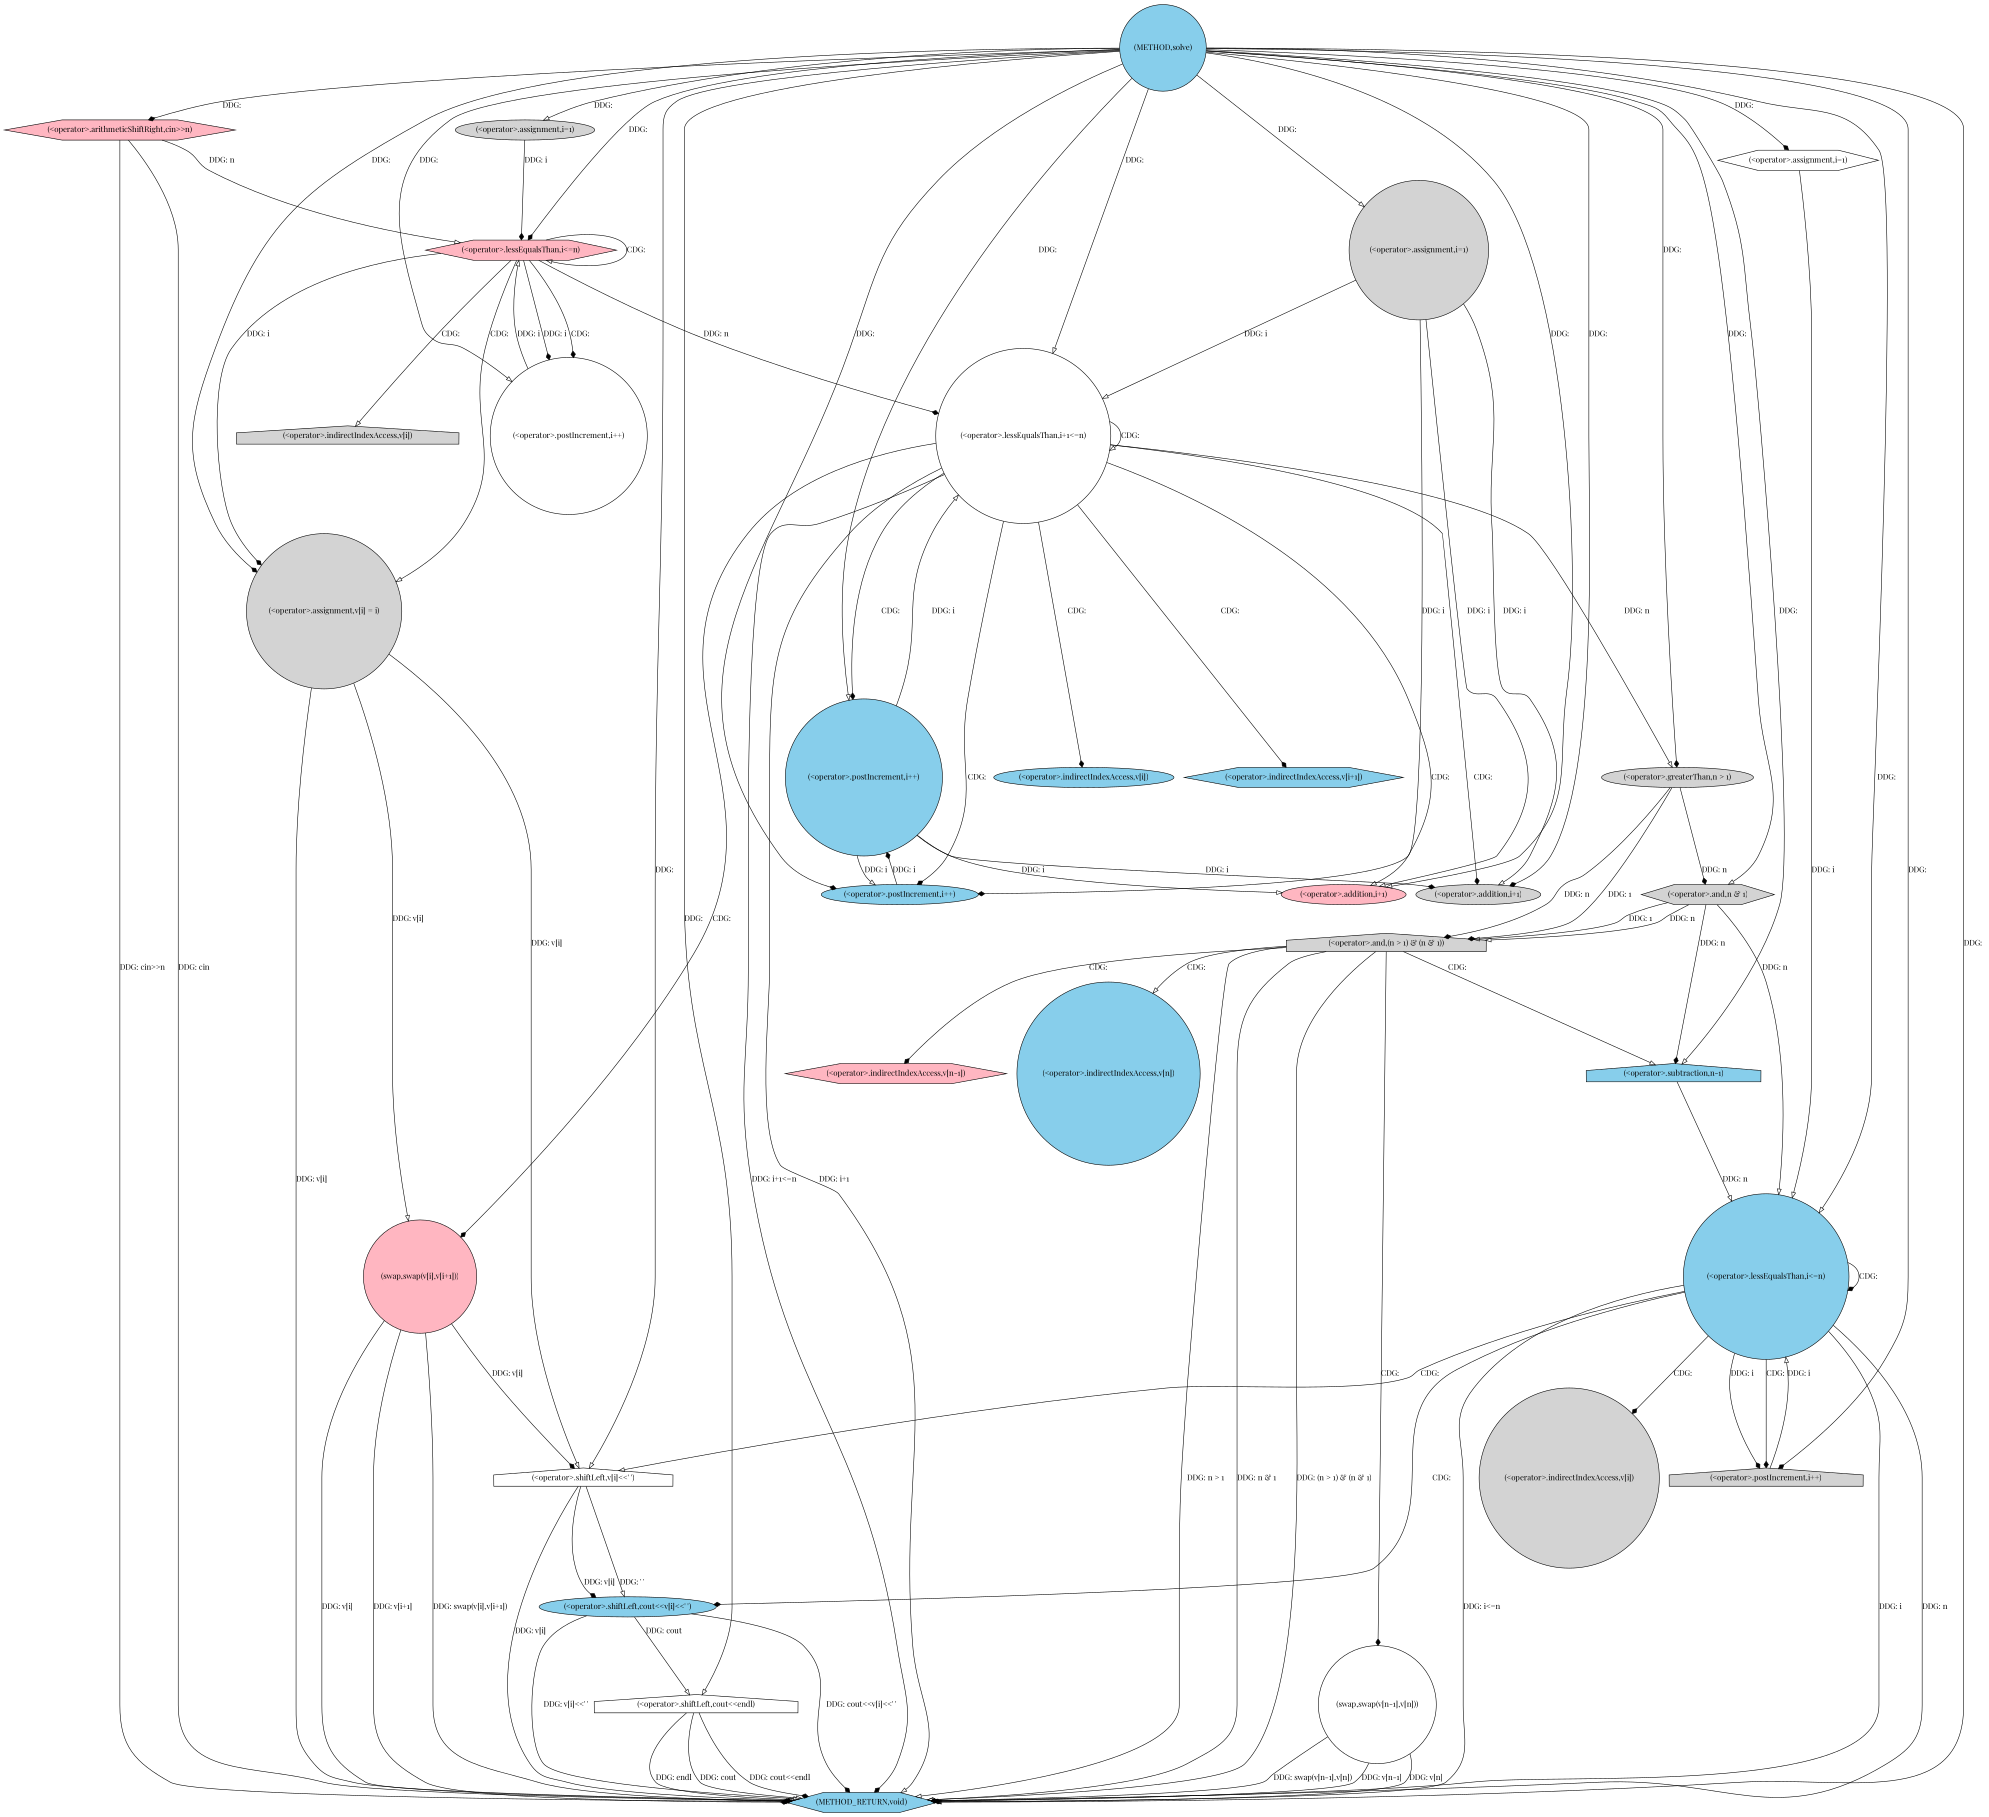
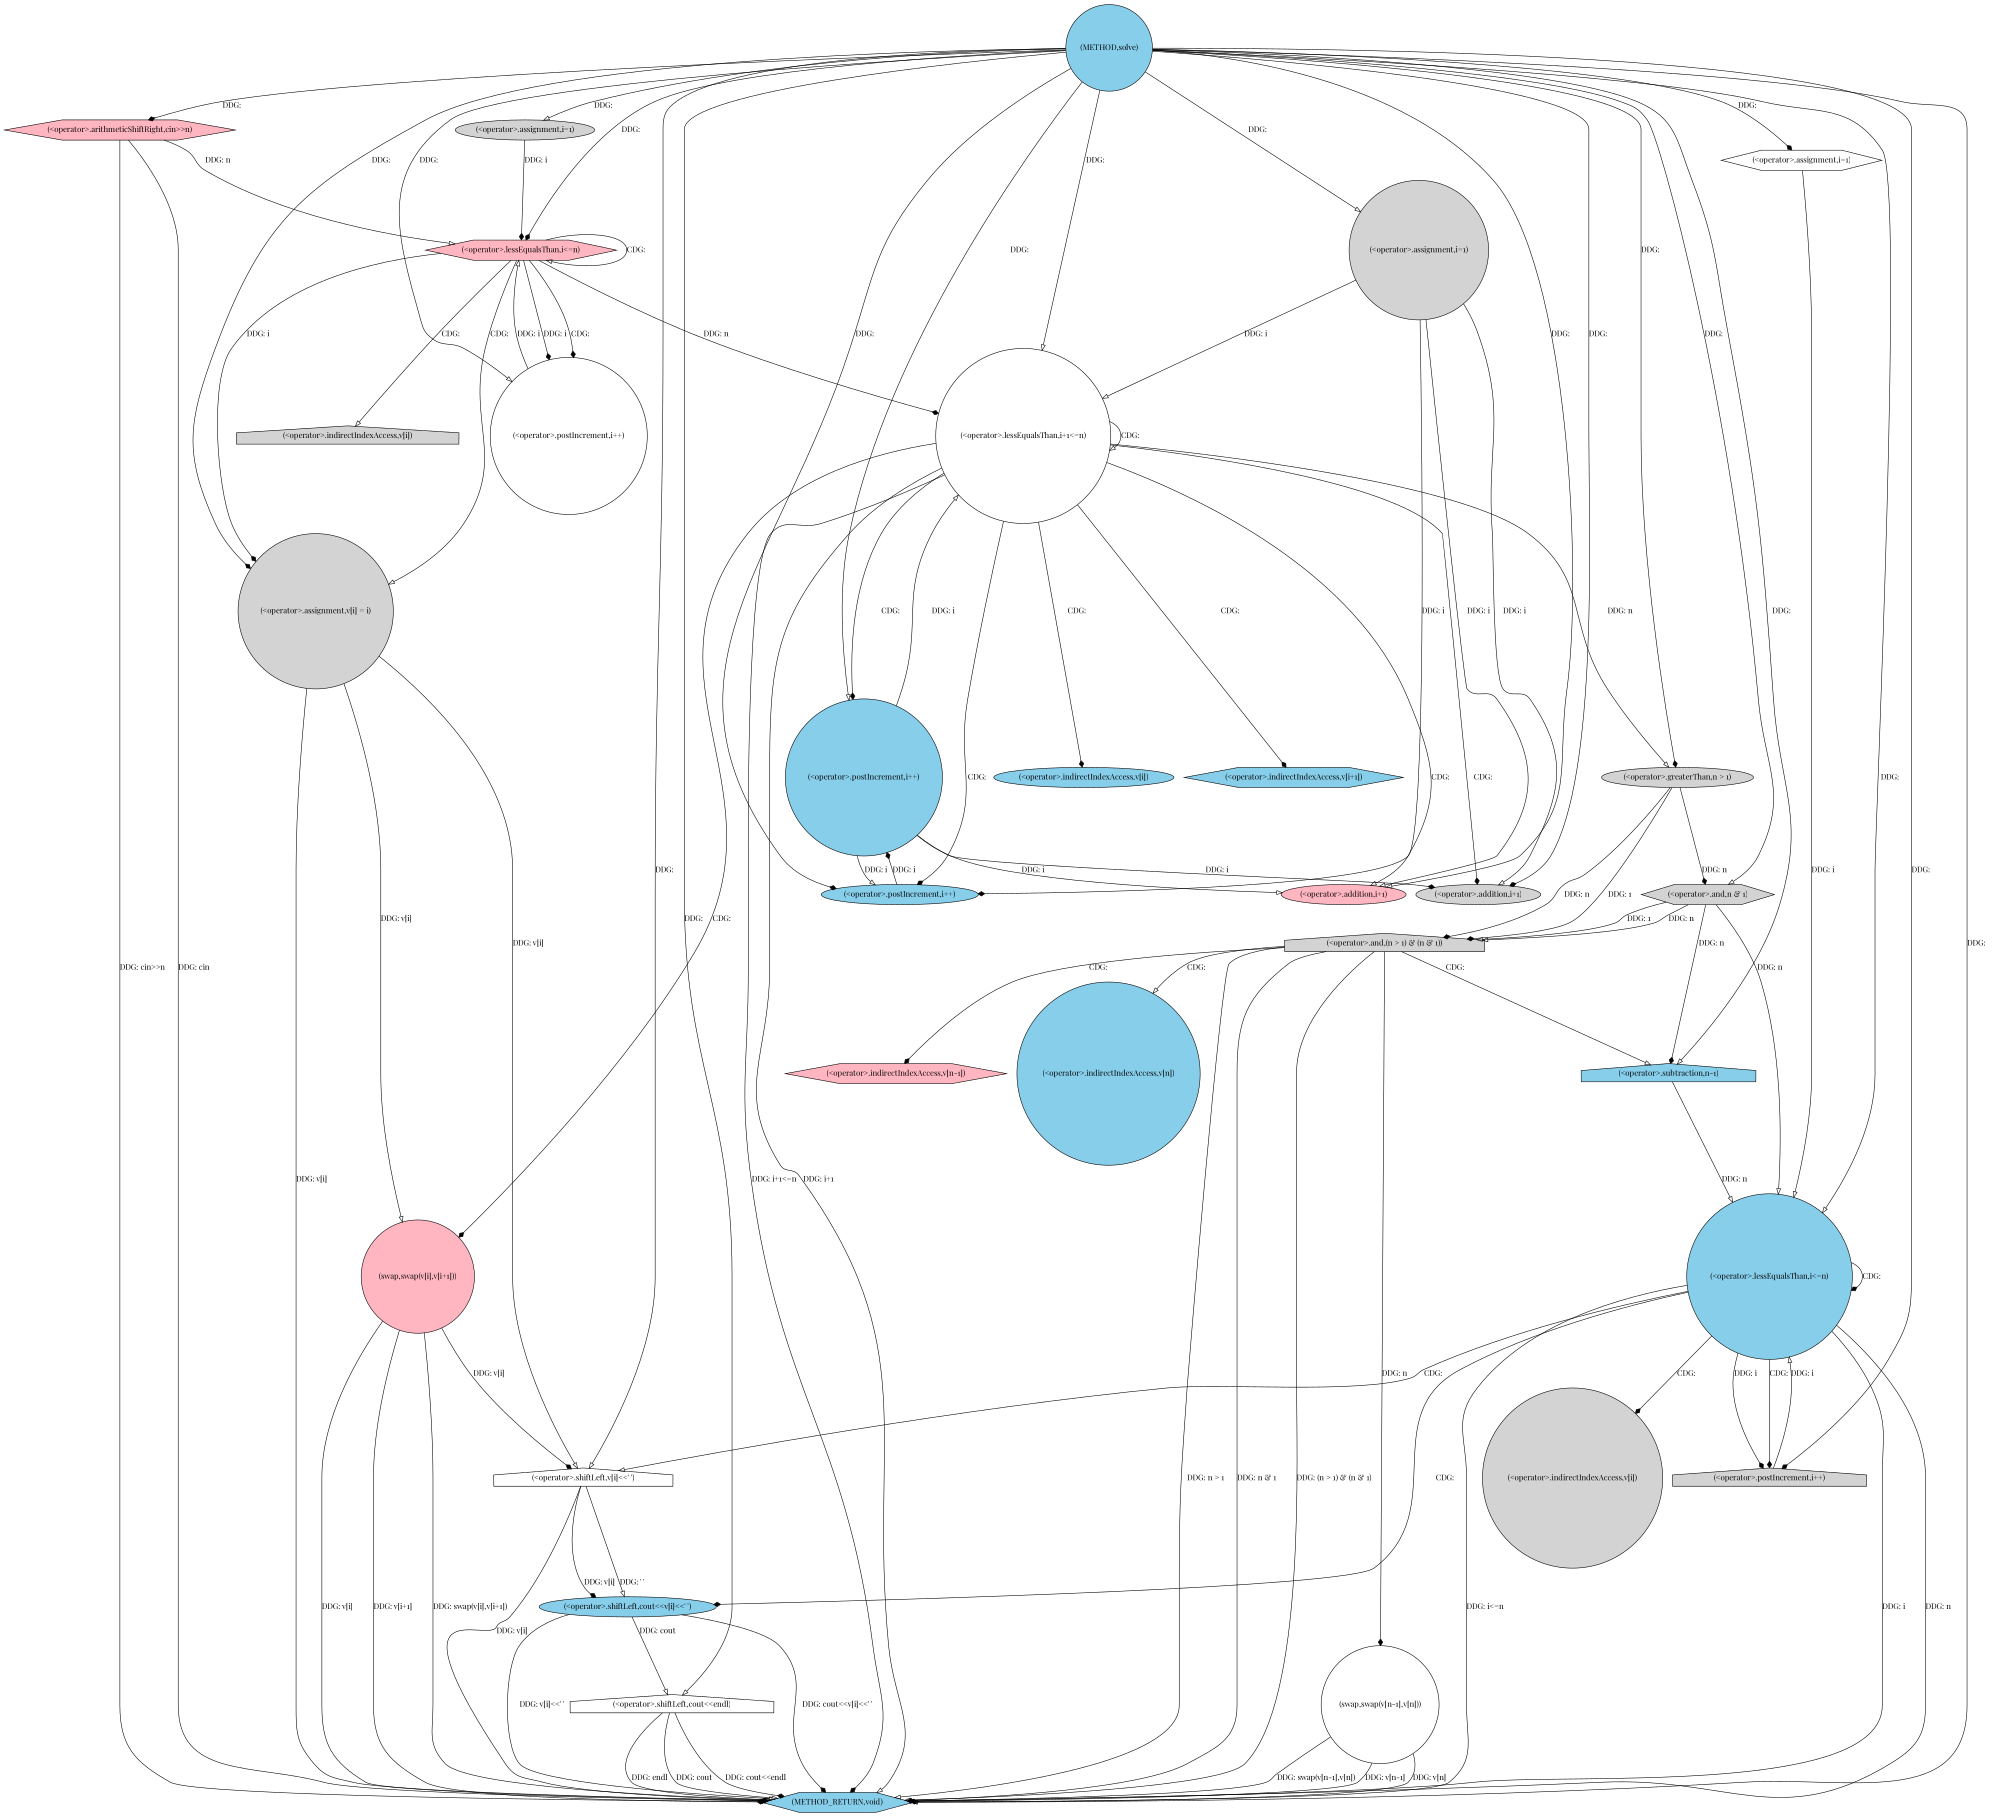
edge "(<operator>.and,(n > 1) & (n & 1))" -> "(swap,swap(v[n-1],v[n]))": label "CDG: " -> "DDG: n"
